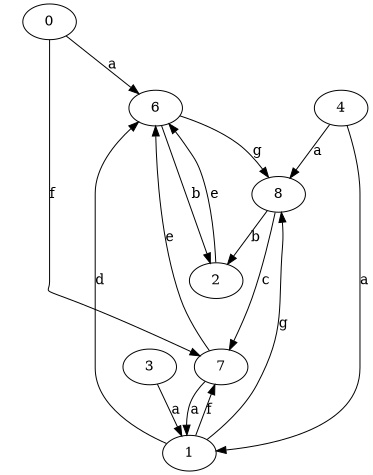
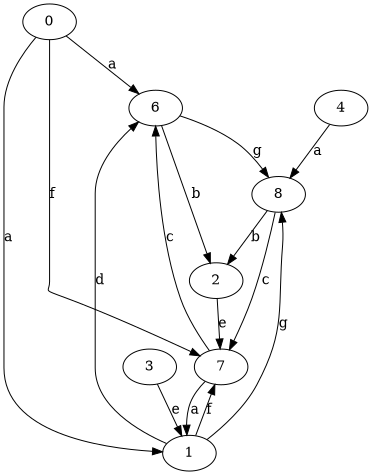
edge "2" -> "6": now "2" -> "7"
edge "7" -> "6": label "e" -> "c"
edge "4" -> "1": now "0" -> "1"
edge "3" -> "1": label "a" -> "e"
